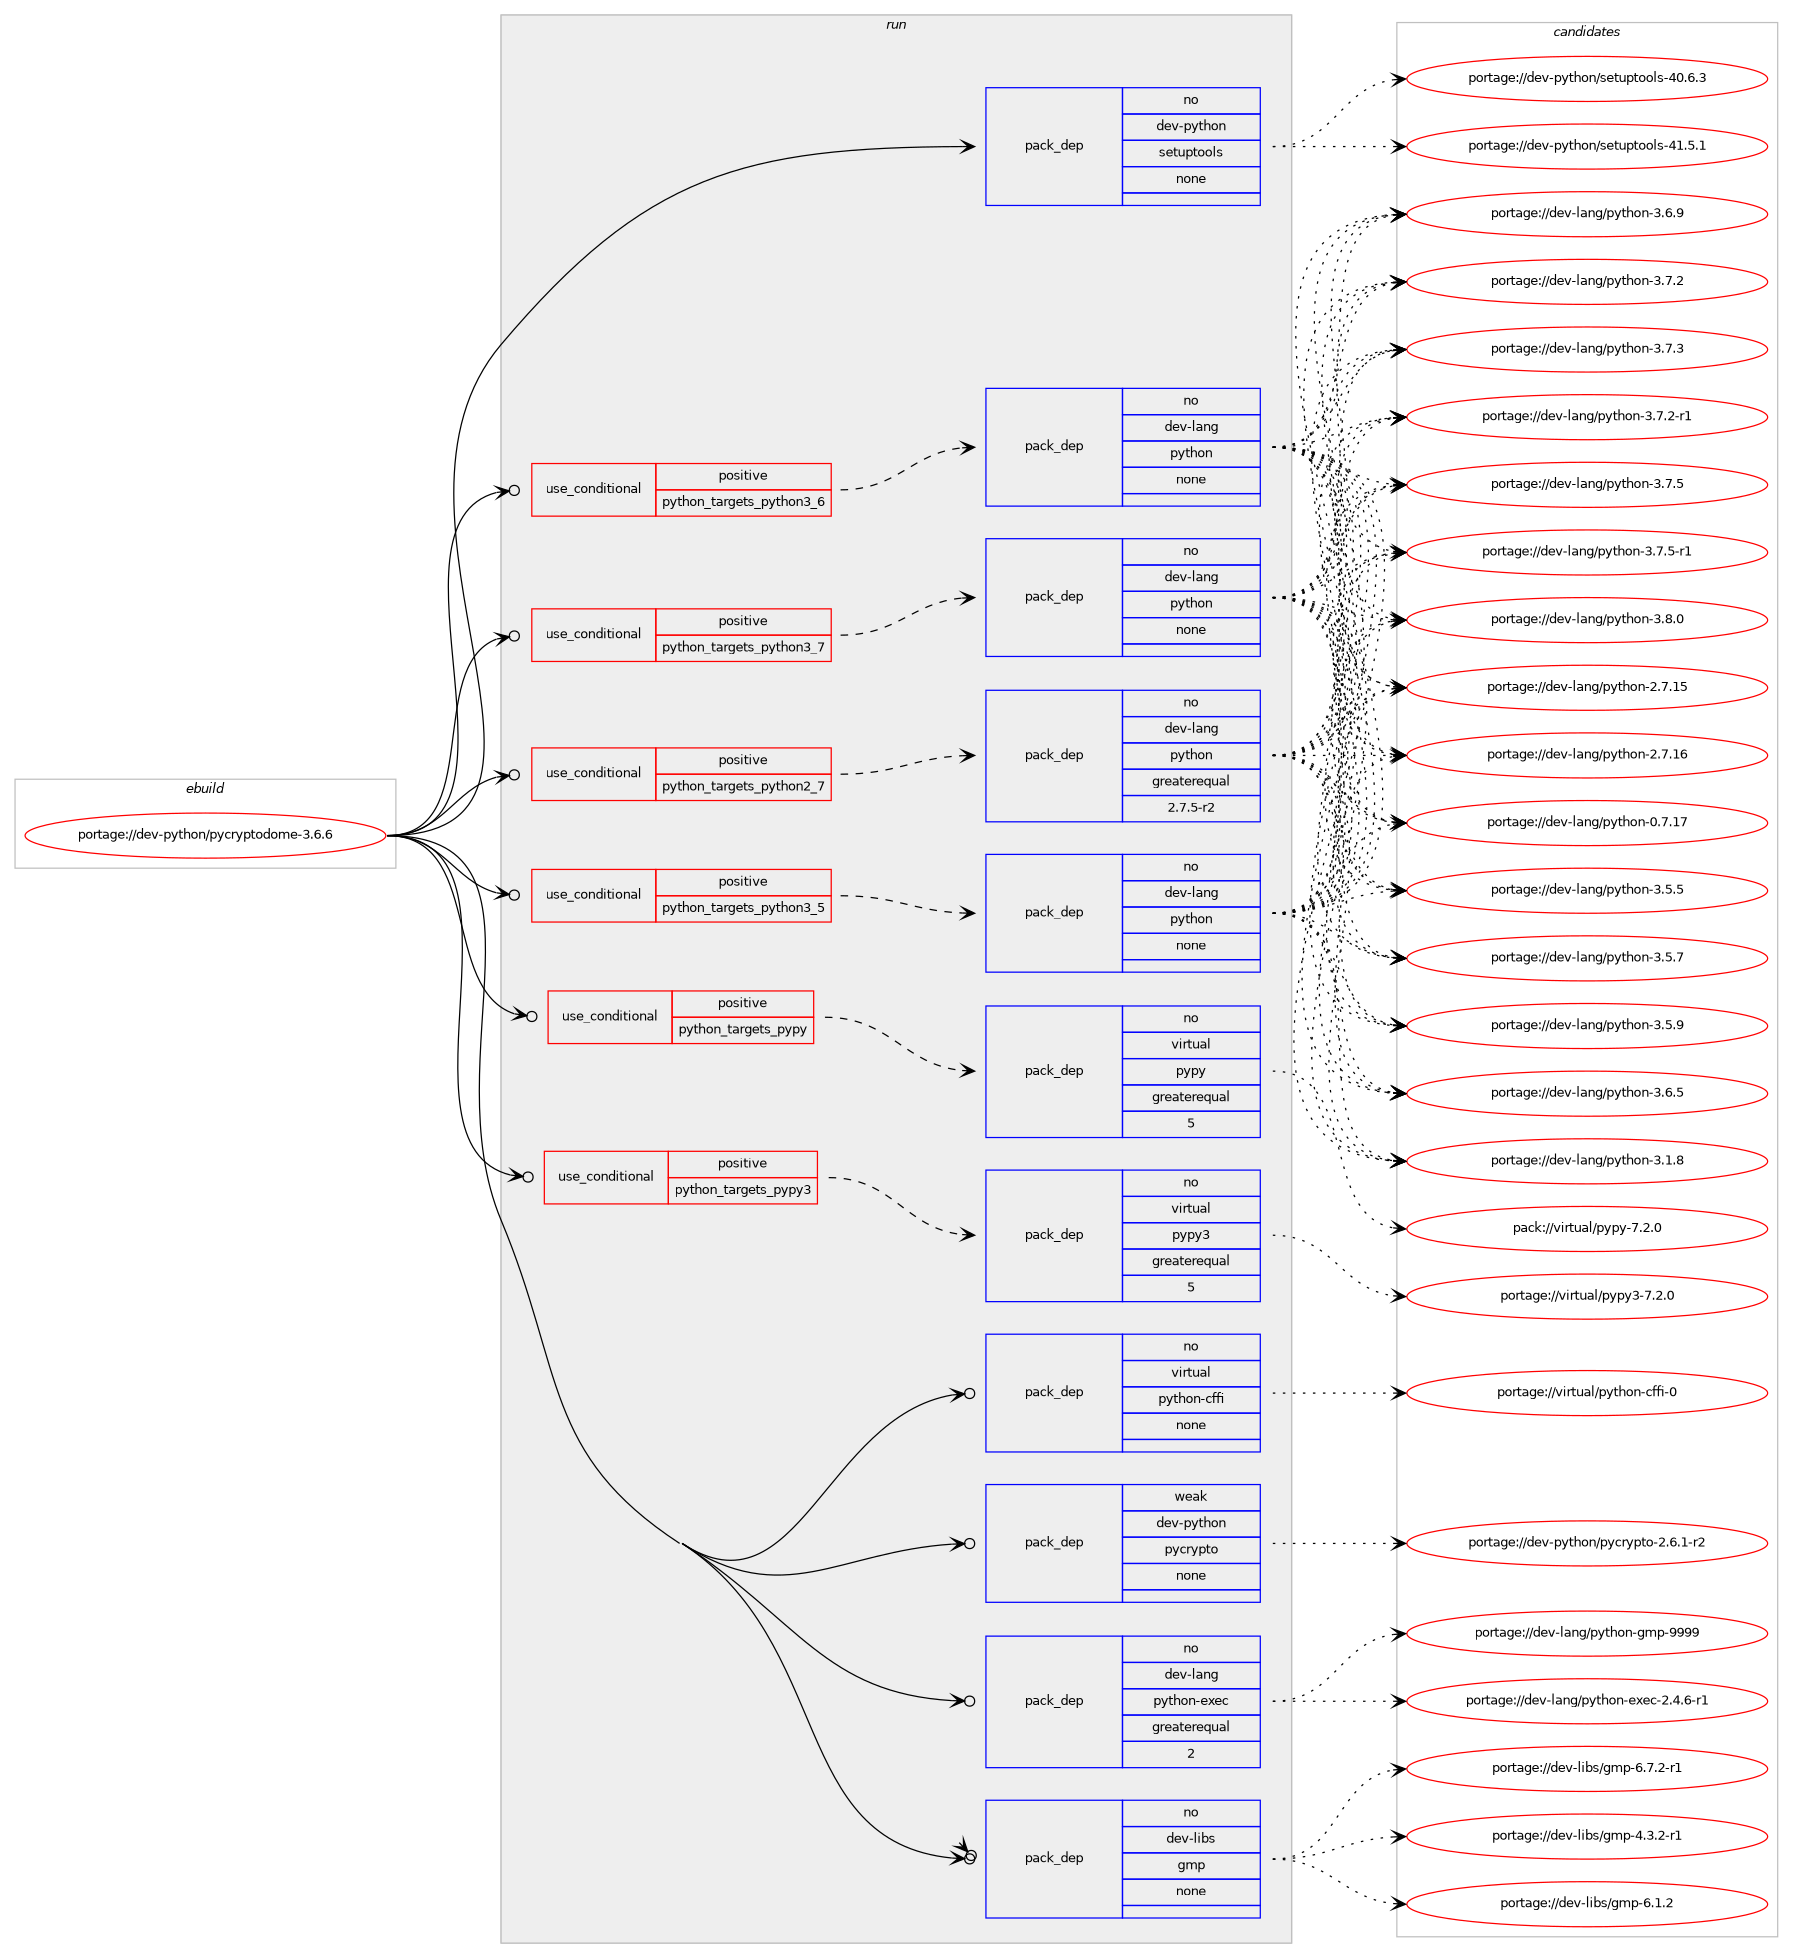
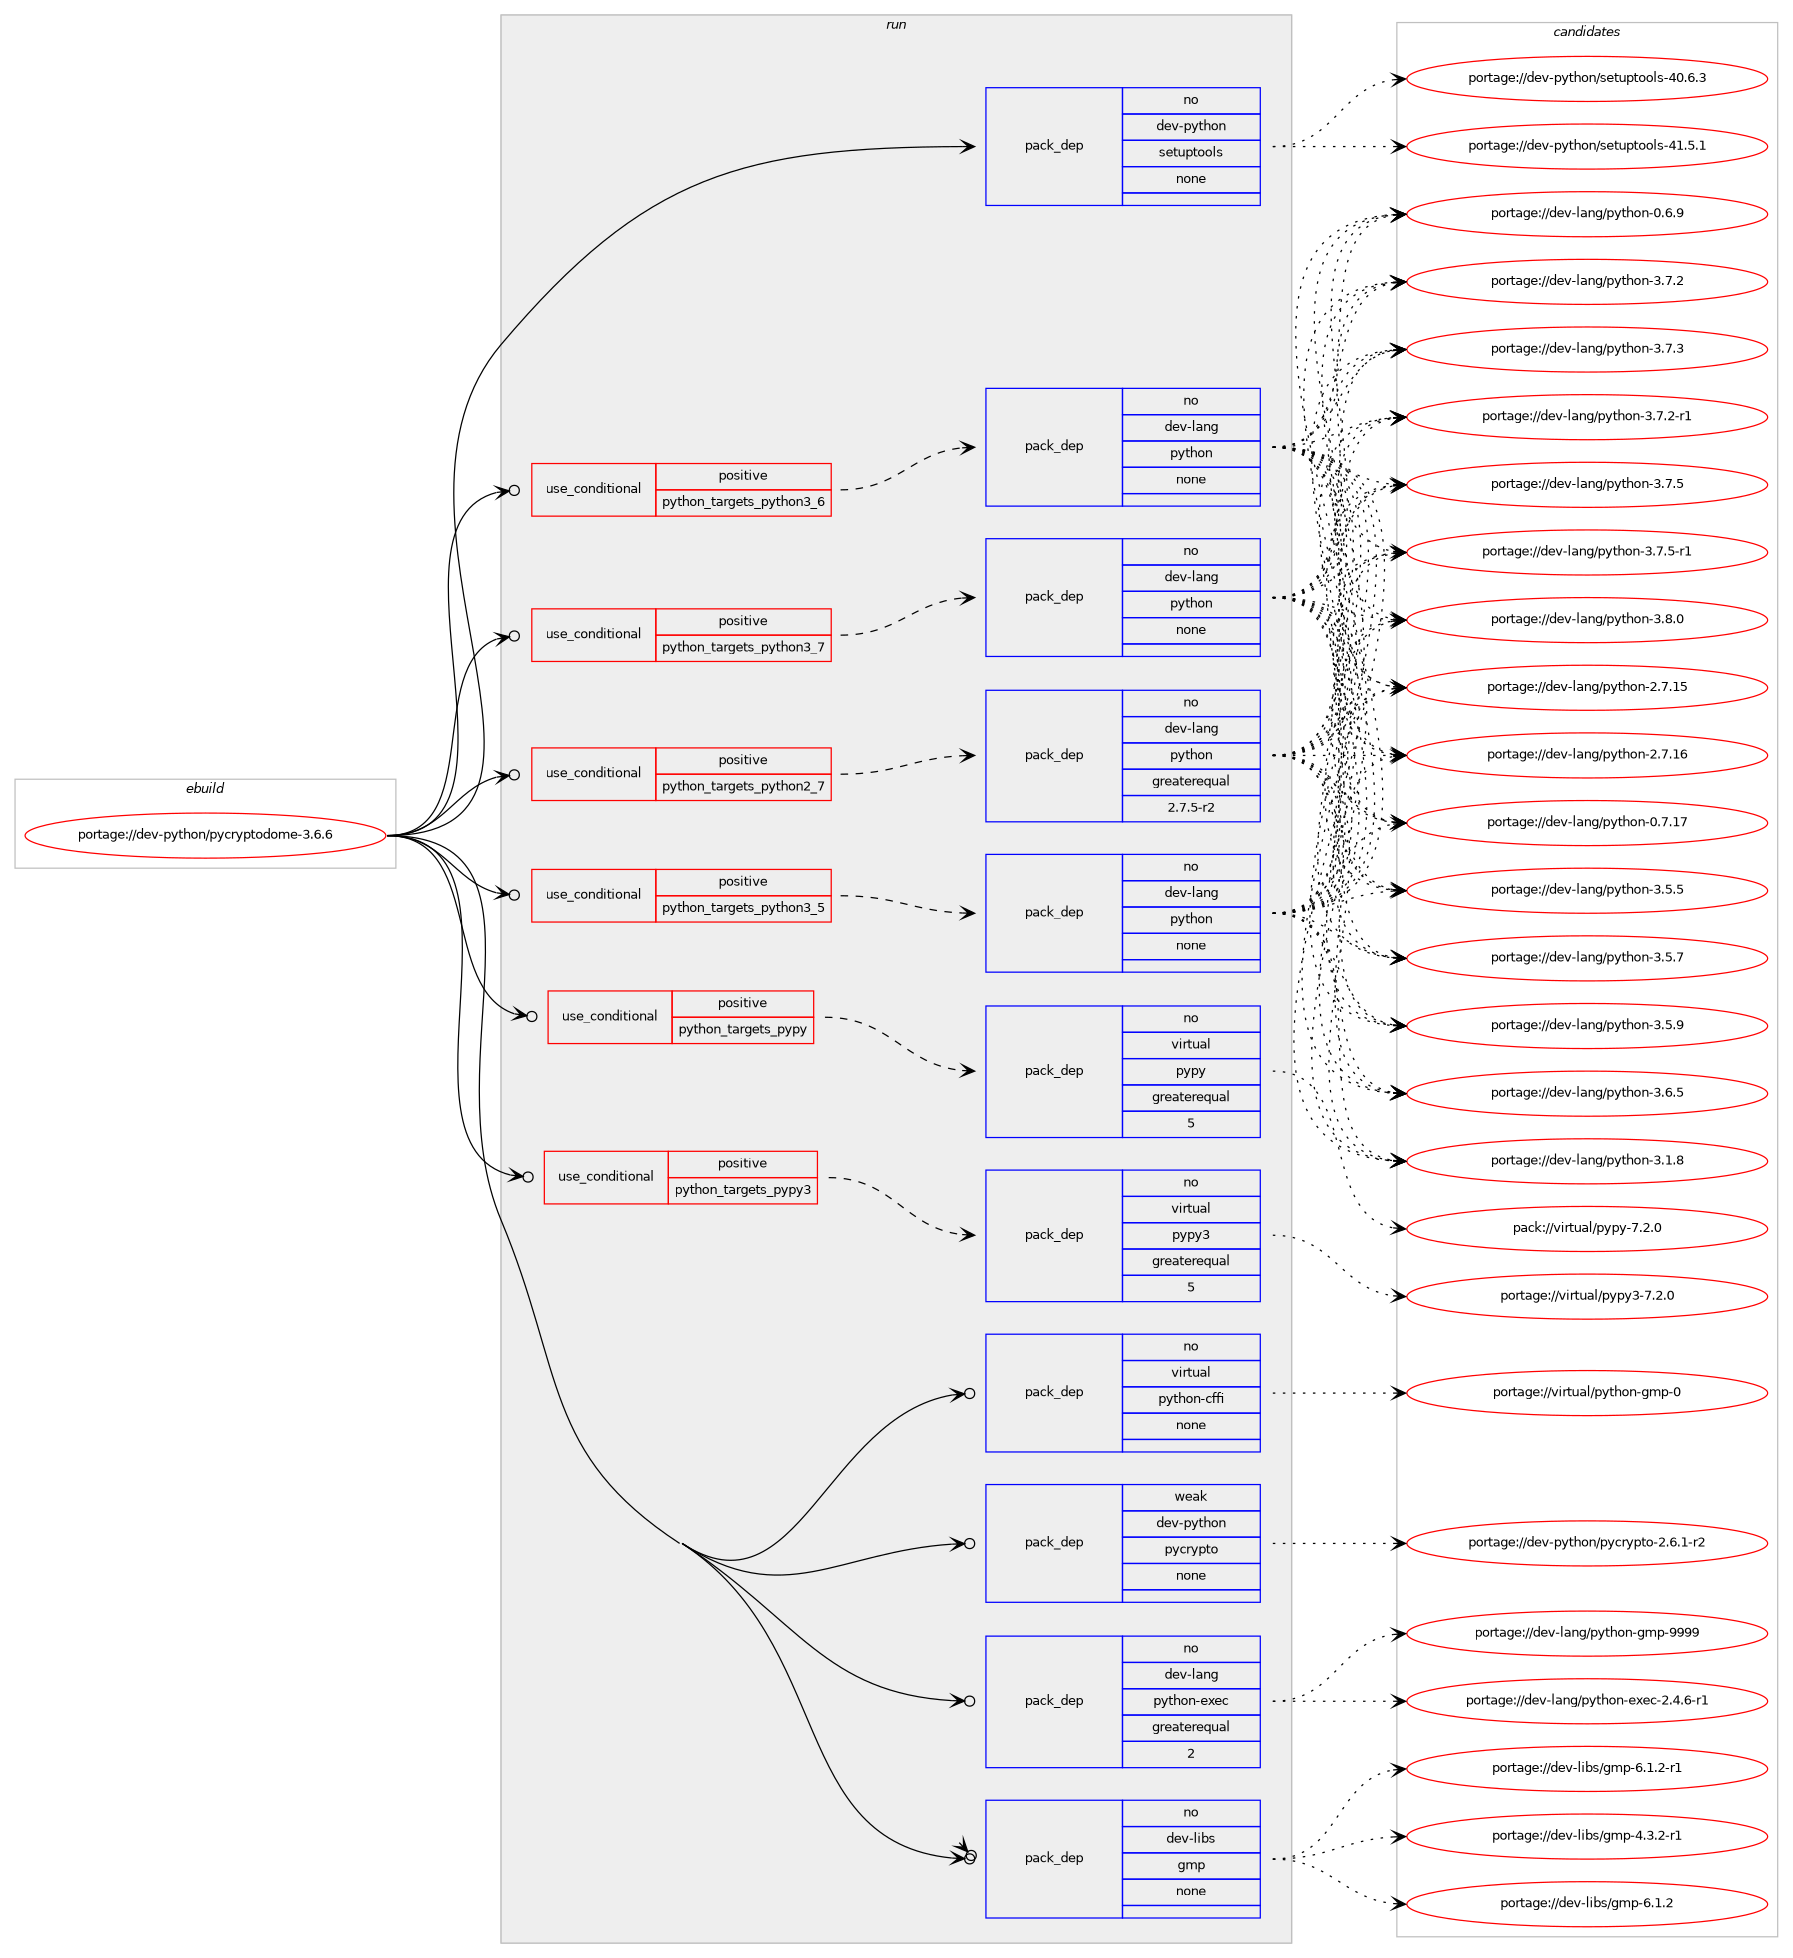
node "portage://dev-lang/python-3.6.9": label "portage://dev-lang/python-3.6.9" -> "portage://dev-lang/python-0.6.9"
node "portage://virtual/python-cffi-0": label "portage://virtual/python-cffi-0" -> "portage://virtual/python-gmp-0"
node "portage://dev-libs/gmp-6.7.2-r1": label "portage://dev-libs/gmp-6.7.2-r1" -> "portage://dev-libs/gmp-6.1.2-r1"
